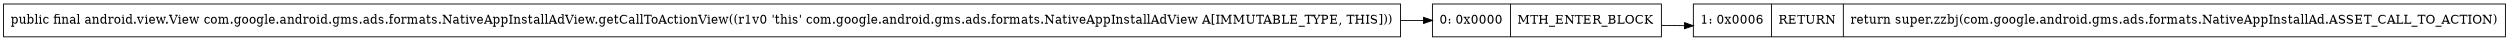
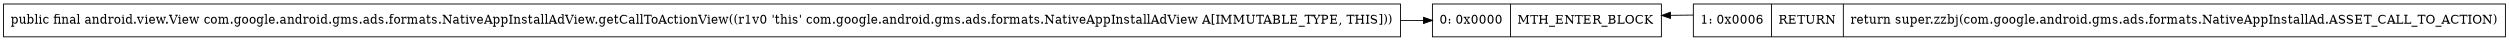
edge "0: 0x0000" -> "1: 0x0006": reversed
